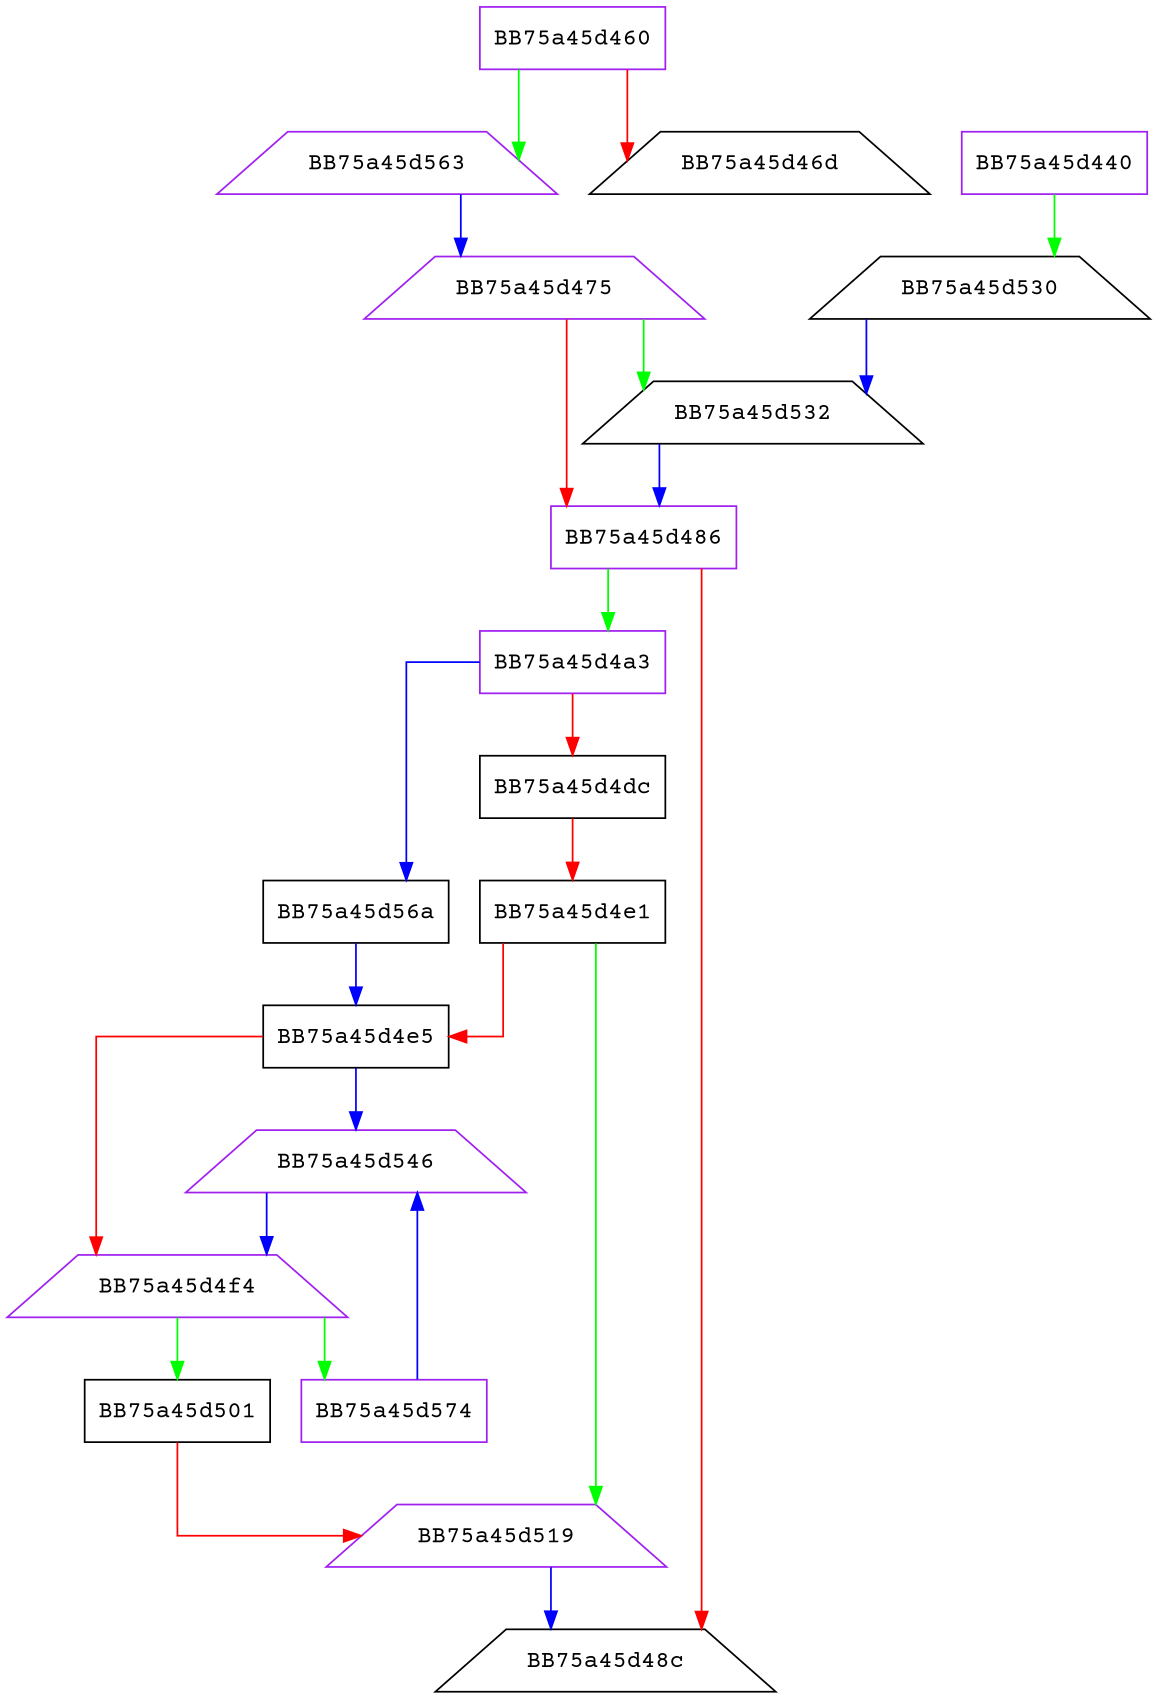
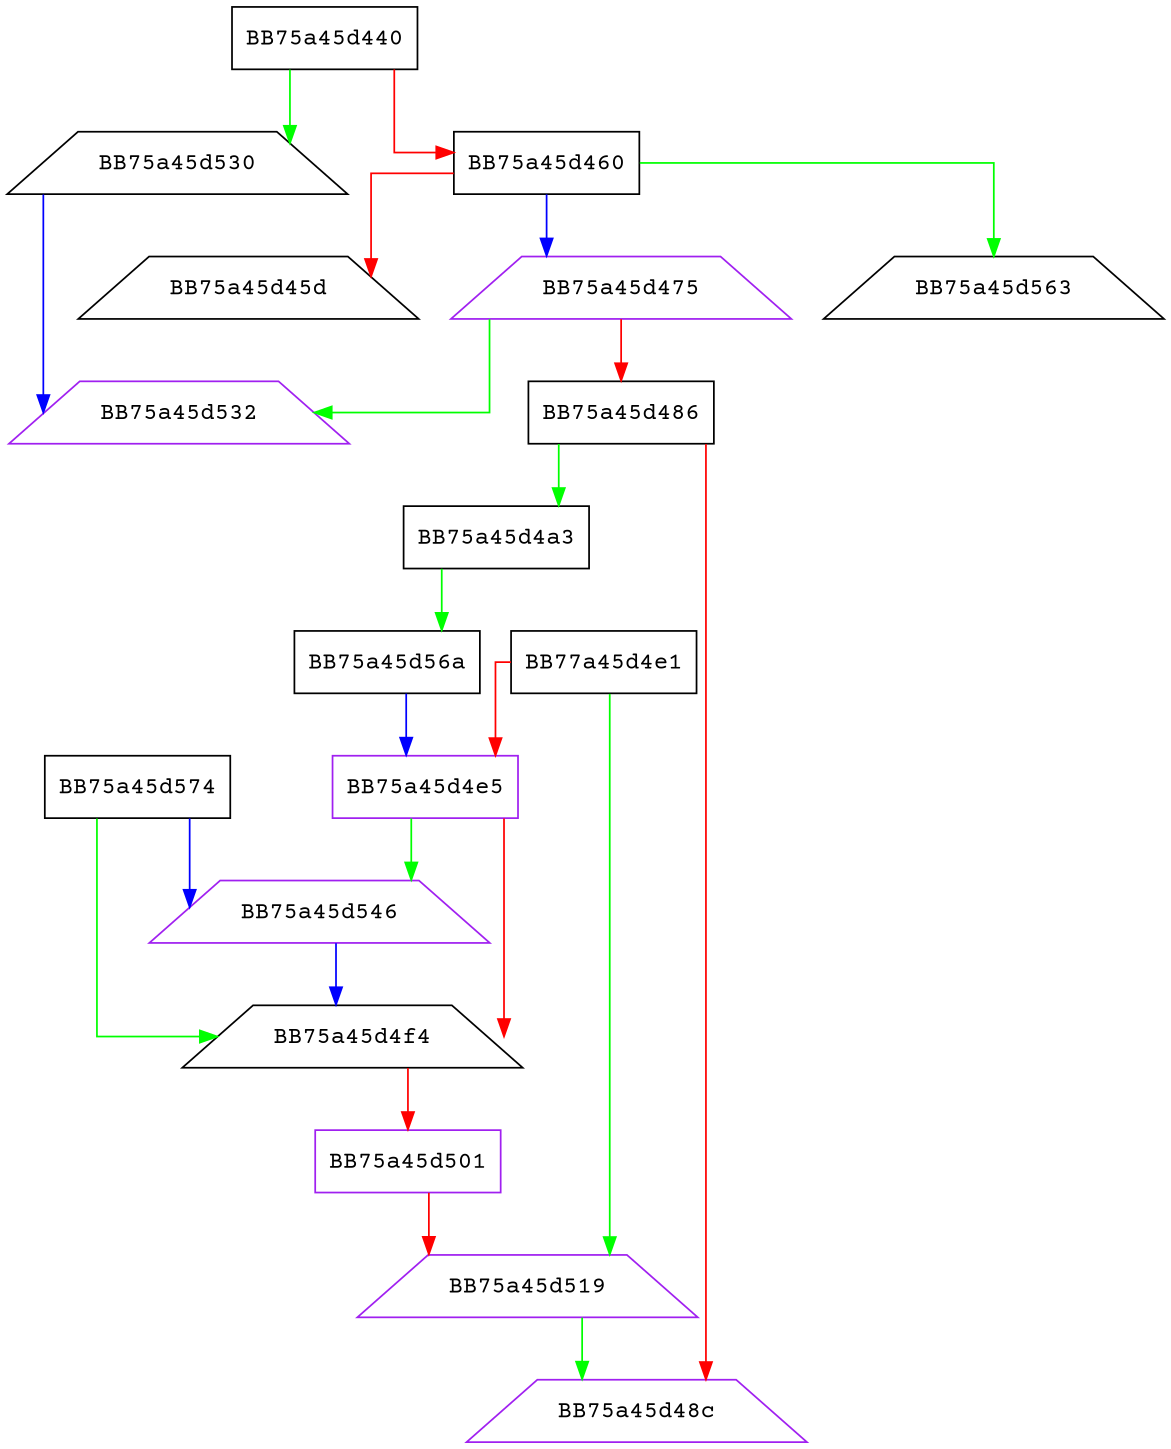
node "BB75a45d460": color purple -> black
edge "BB75a45d440" -> "BB75a45d460": added
node "BB75a45d563": color purple -> black
node "BB75a45d46d": label "BB75a45d46d" -> "BB75a45d45d"
node "BB75a45d440": color purple -> black
edge "BB75a45d563" -> "BB75a45d475": now "BB75a45d460" -> "BB75a45d475"
node "BB75a45d532": color black -> purple
edge "BB75a45d532" -> "BB75a45d486": removed
node "BB75a45d486": color purple -> black
node "BB75a45d4a3": color purple -> black
edge "BB75a45d4a3" -> "BB75a45d56a": color blue -> green
node "BB75a45d4dc": removed
node "BB75a45d4e1": label "BB75a45d4e1" -> "BB77a45d4e1"
node "BB75a45d4e5": color black -> purple
edge "BB75a45d4e5" -> "BB75a45d546": color blue -> green
node "BB75a45d4f4": color purple -> black
edge "BB75a45d4f4" -> "BB75a45d501": color green -> red
edge "BB75a45d4f4" -> "BB75a45d574": reversed
node "BB75a45d501": color black -> purple
node "BB75a45d574": color purple -> black
edge "BB75a45d519" -> "BB75a45d48c": color blue -> green
node "BB75a45d48c": color black -> purple
